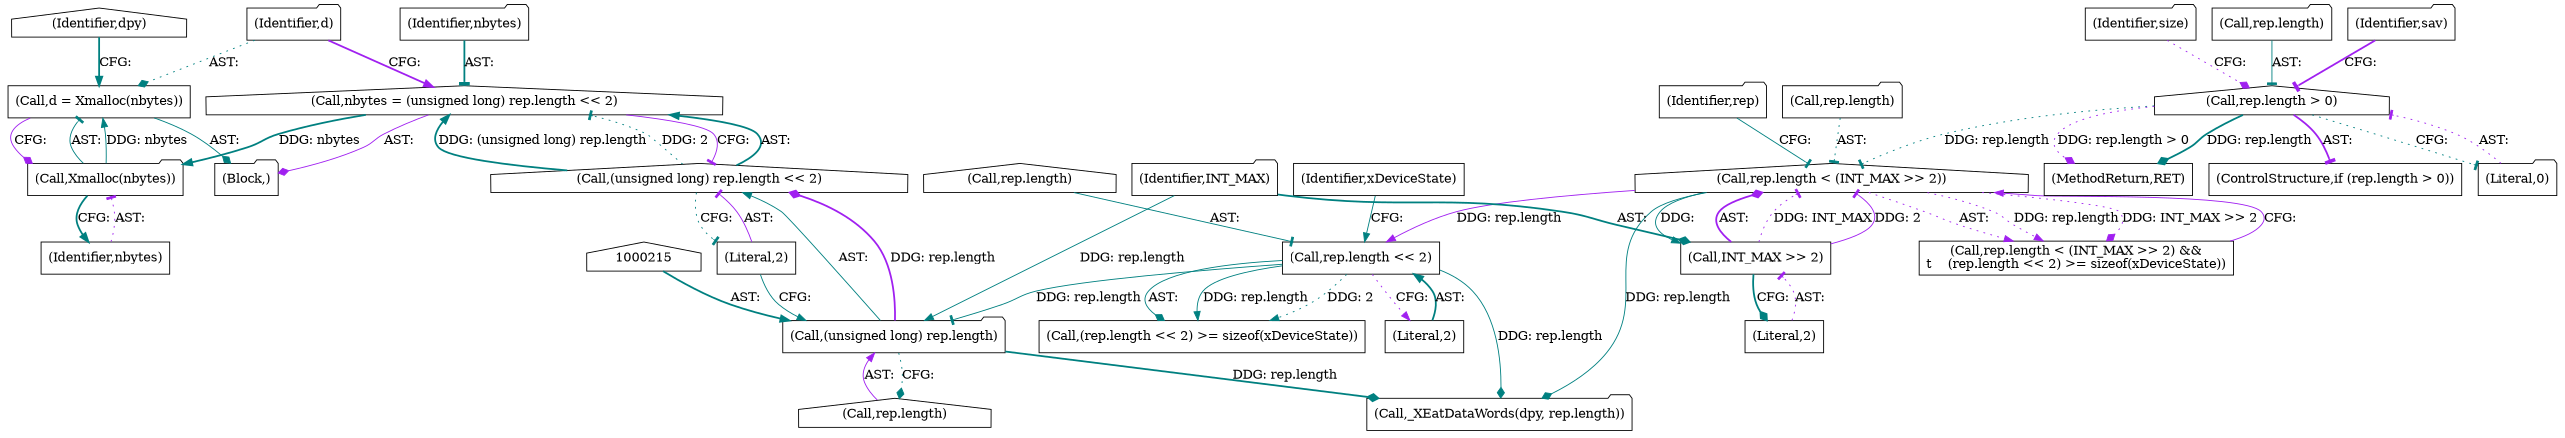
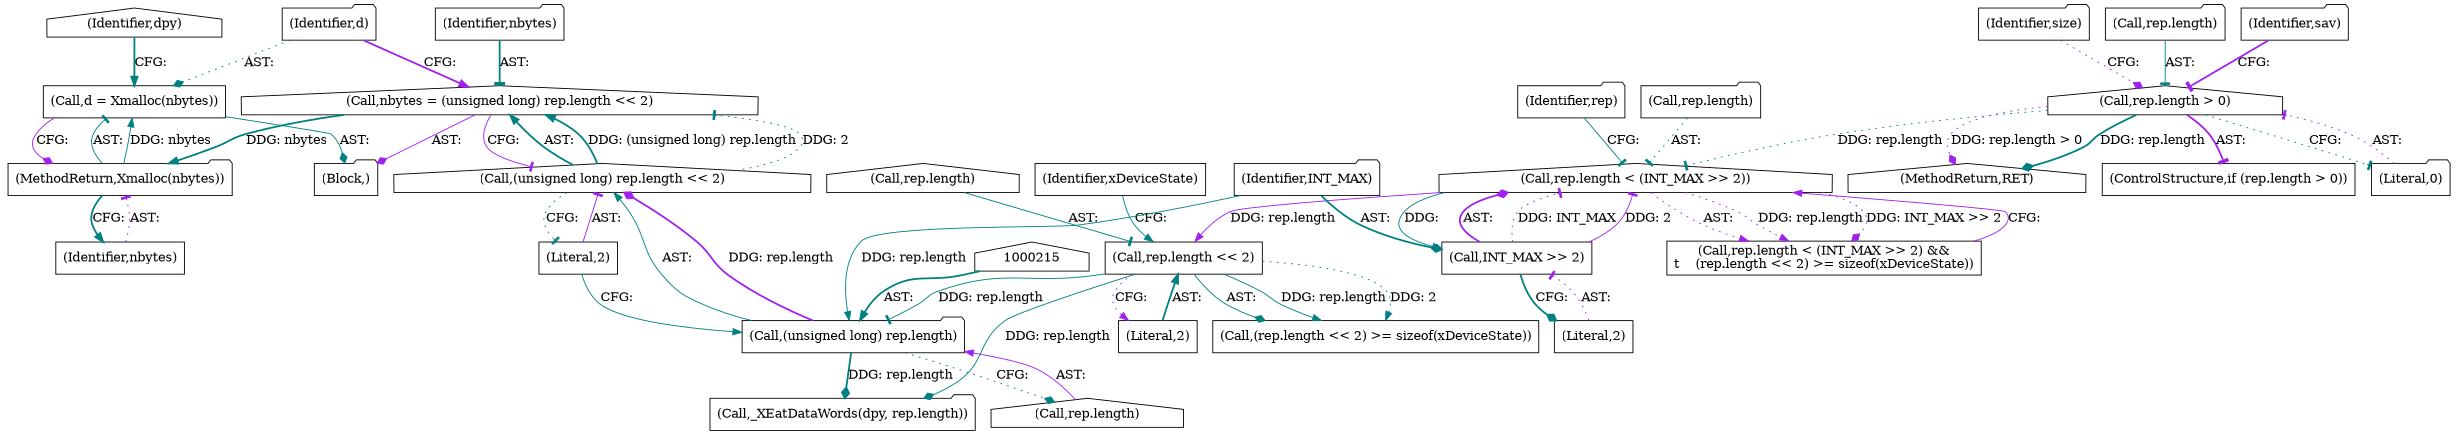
node "(Call,Xmalloc(nbytes))": label "(Call,Xmalloc(nbytes))" -> "(MethodReturn,Xmalloc(nbytes))"
node "(MethodReturn,RET)": shape box -> house
edge "(Call,rep.length < (INT_MAX >> 2))" -> "(Call,_XEatDataWords(dpy, rep.length))": removed, label "DDG: rep.length"
